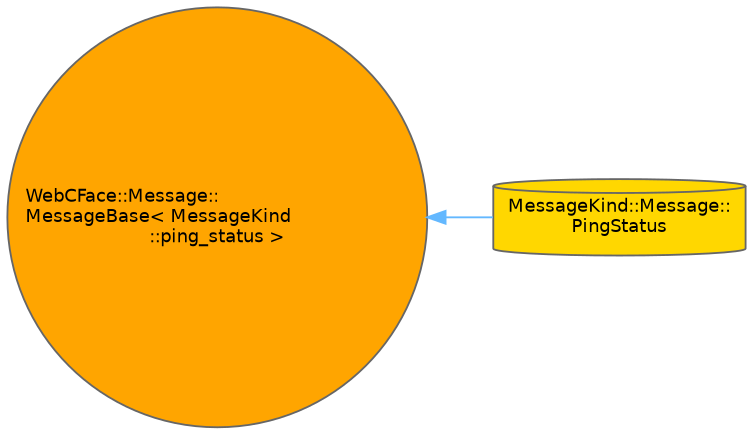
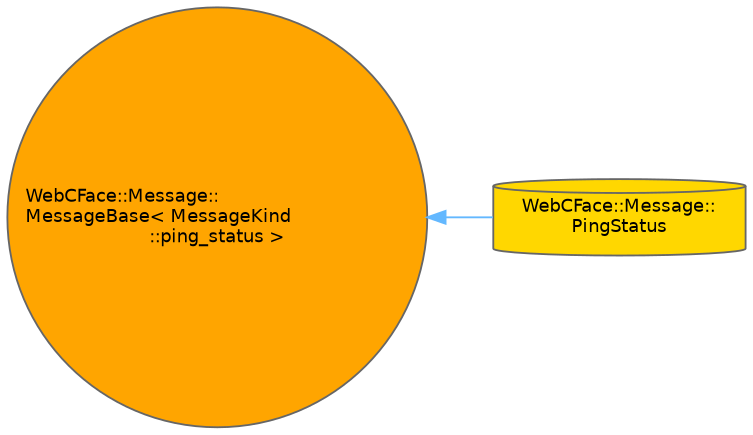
node "MessageKind::Message:: PingStatus": label "MessageKind::Message:: PingStatus" -> "WebCFace::Message:: PingStatus"
